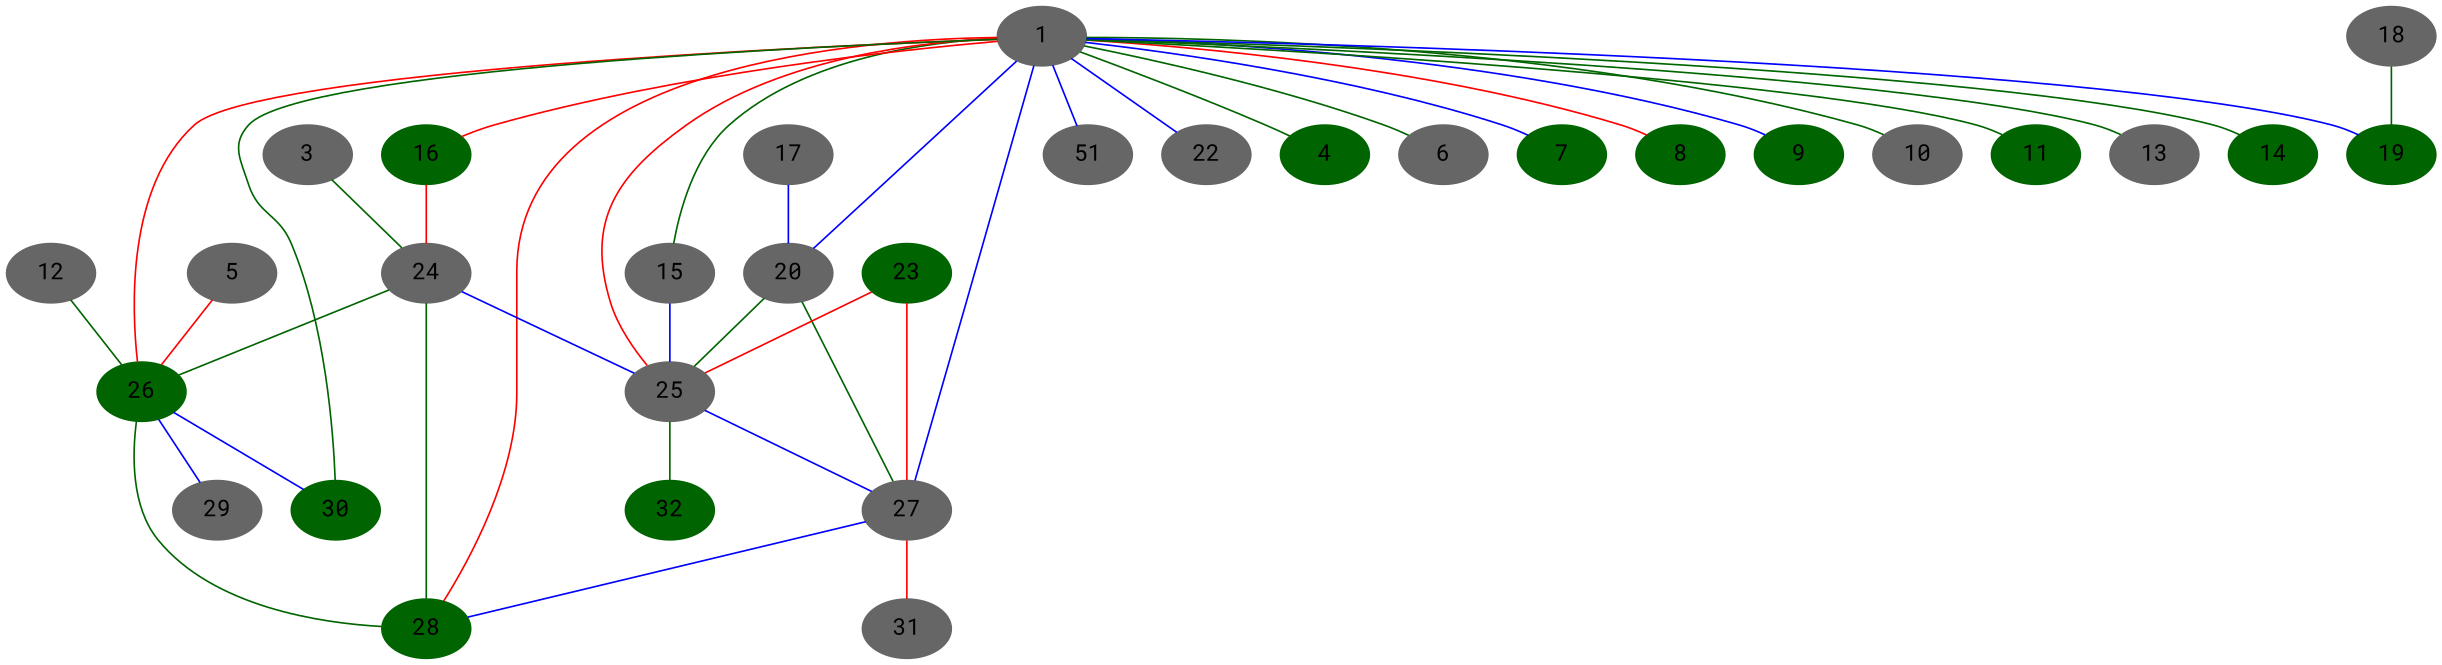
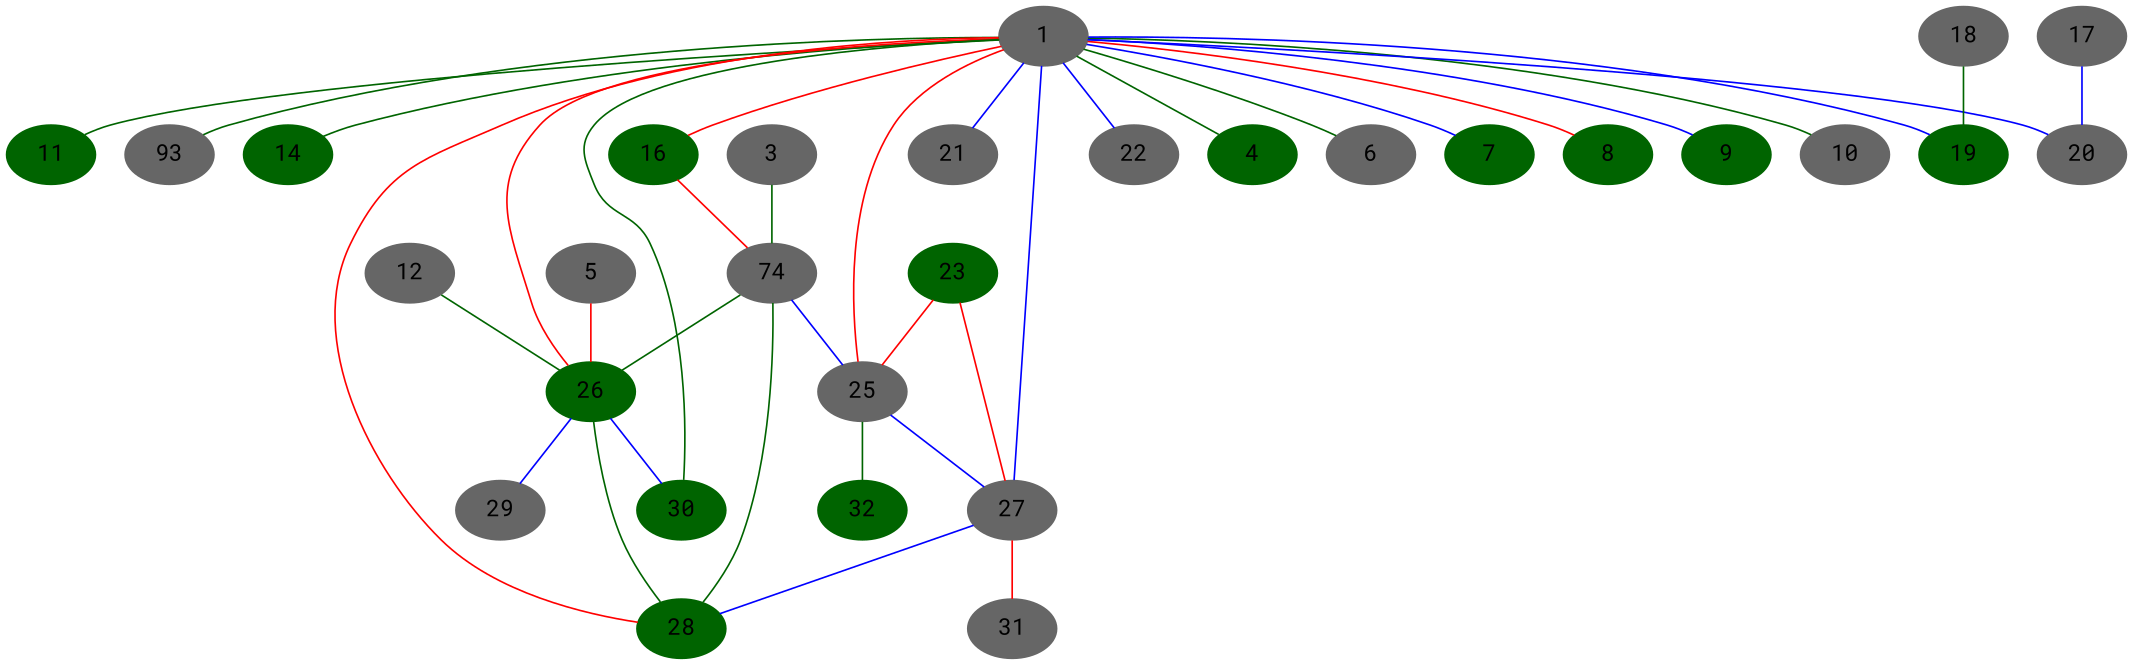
node "51": label "51" -> "21"
node "13": label "13" -> "93"
node "24": label "24" -> "74"
node "15": removed
edge "20" -- "25": removed
edge "20" -- "27": removed
